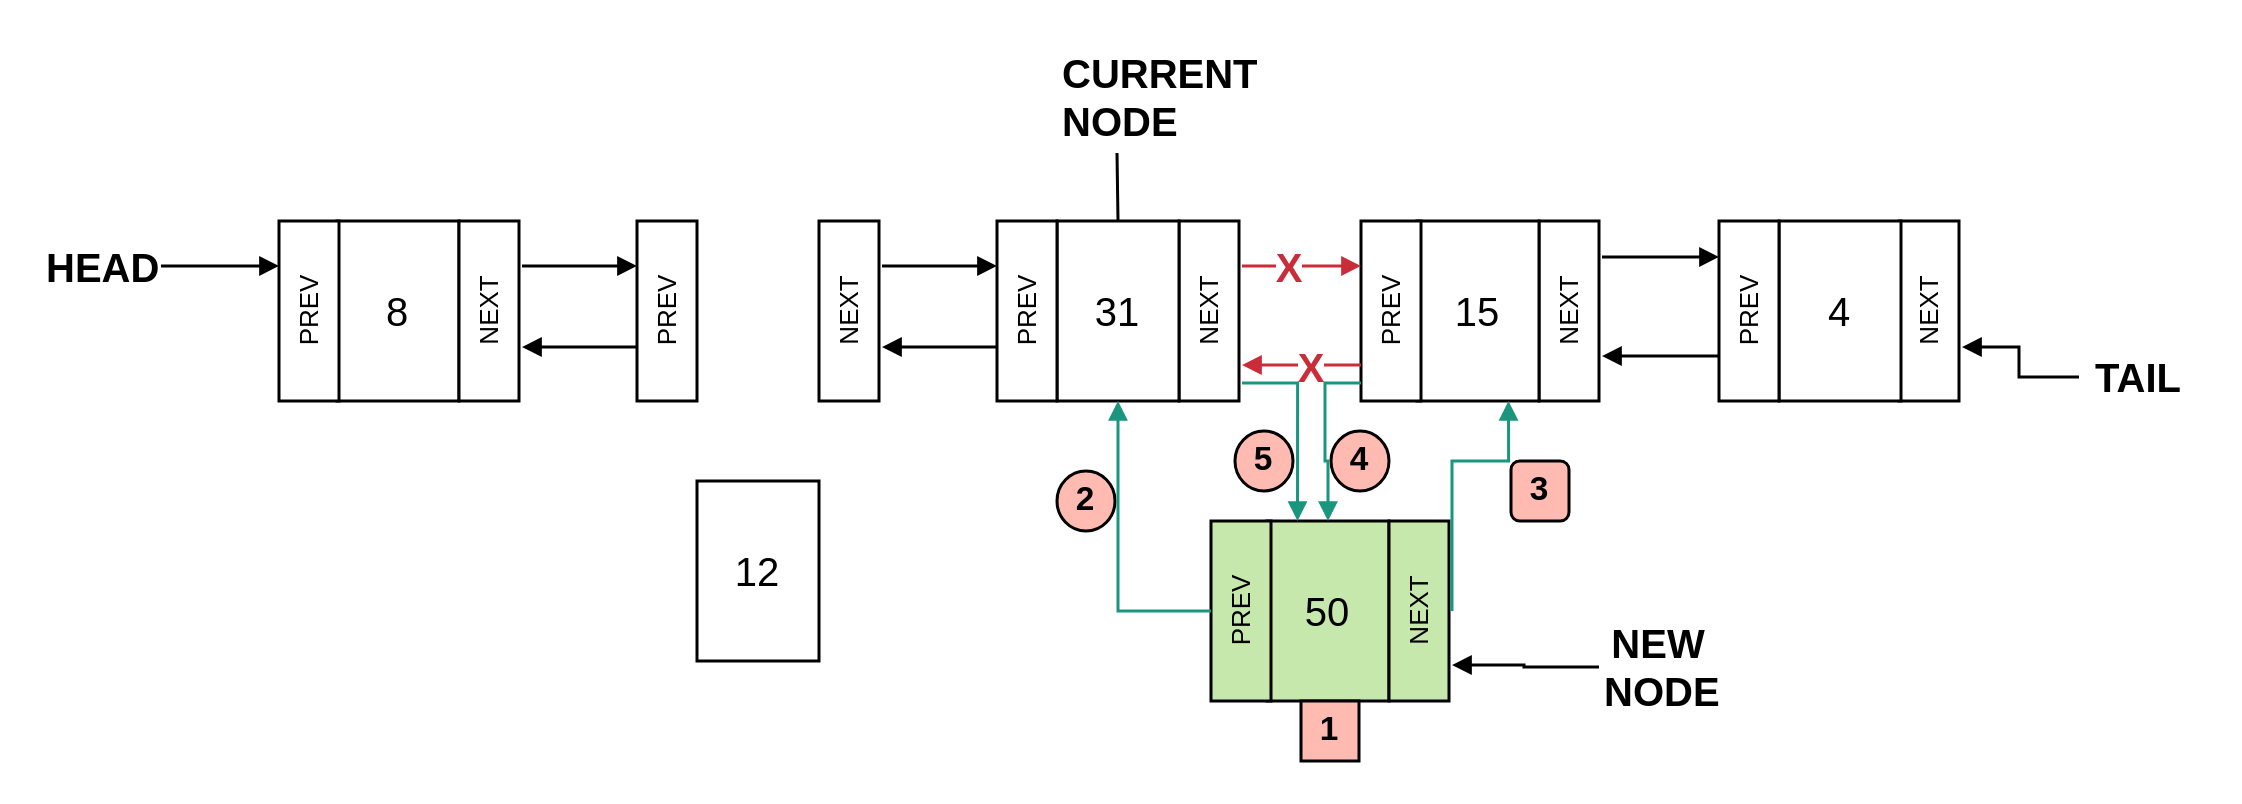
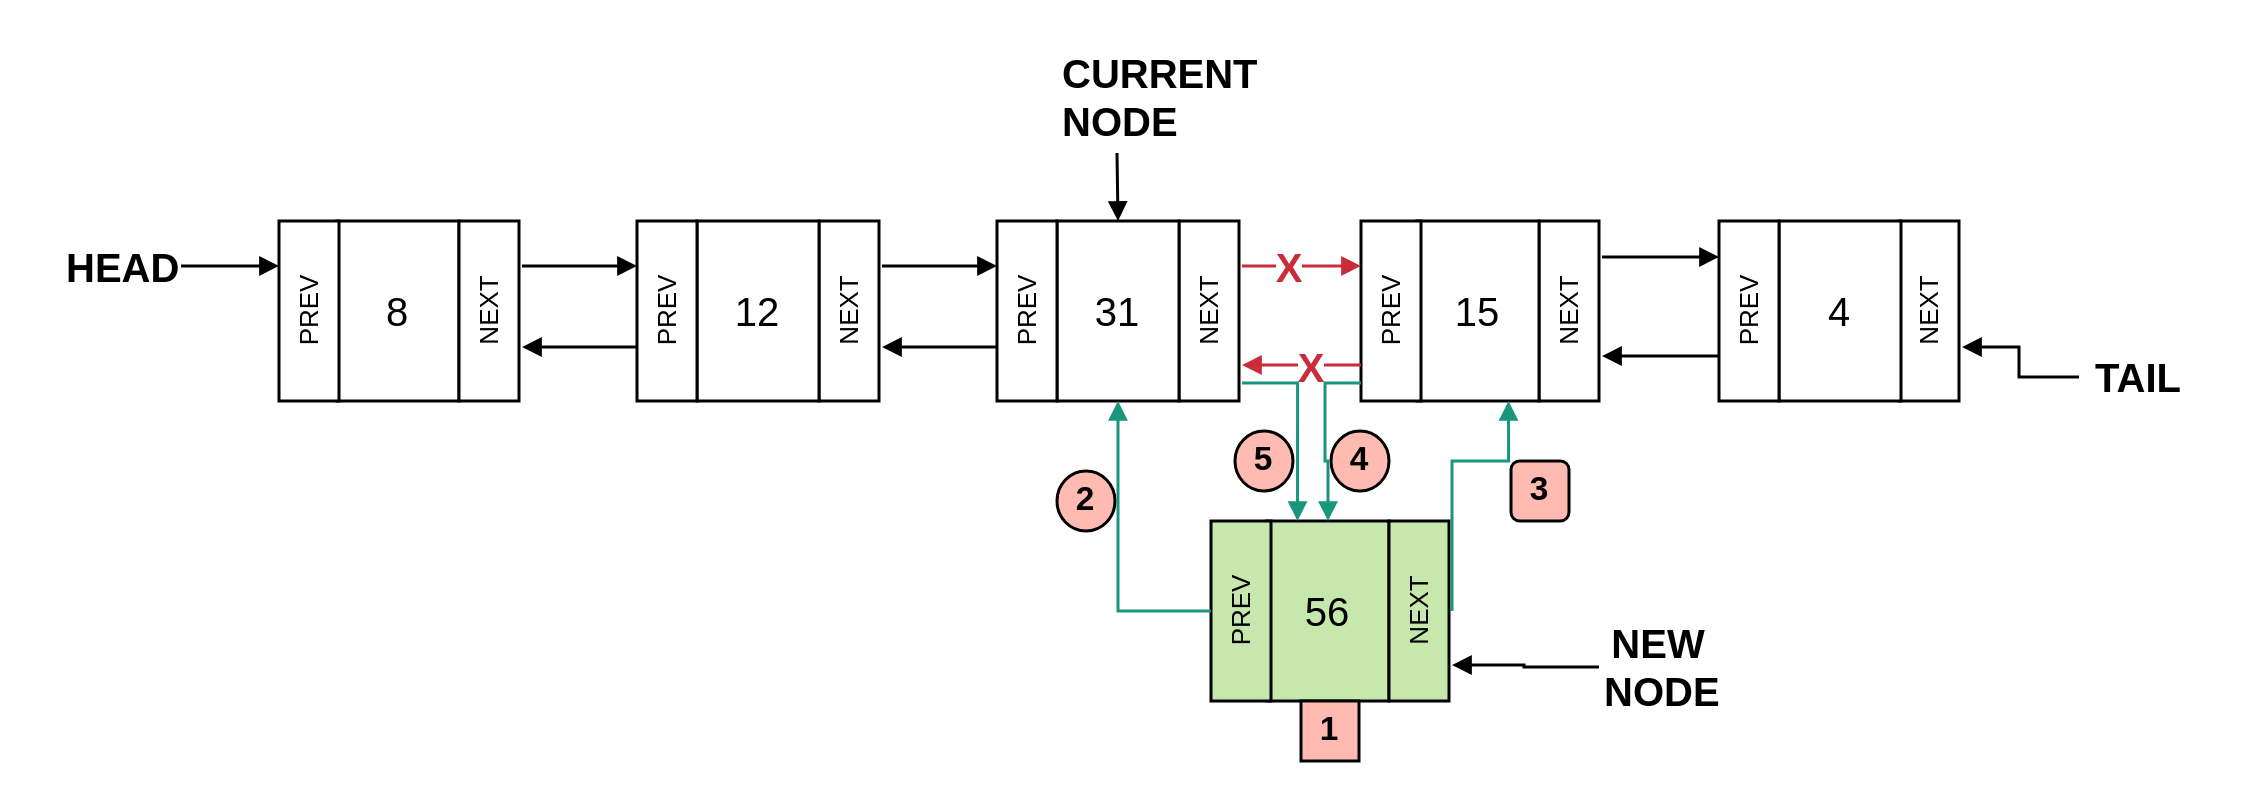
edge "CURRENT NODE" -- "31": arrowhead none -> block
node "HEAD": moved (101, 266) -> (121, 266)
node "12": moved (758, 571) -> (758, 311)
node "50": label "50" -> "56"
